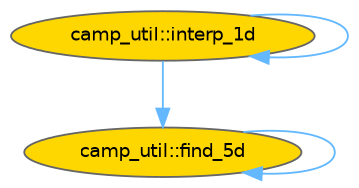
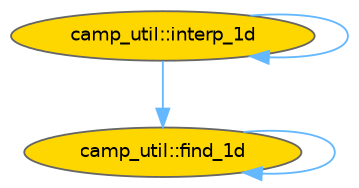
node "camp_util::find_5d": label "camp_util::find_5d" -> "camp_util::find_1d"
